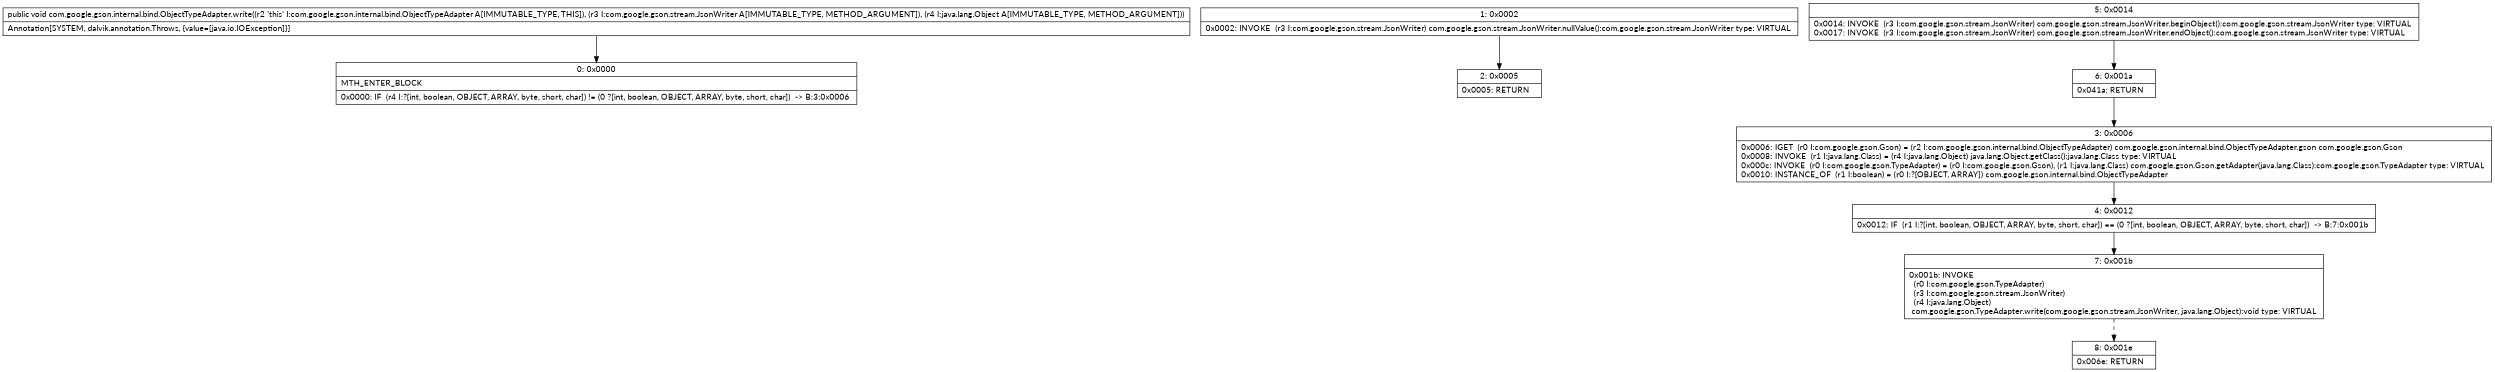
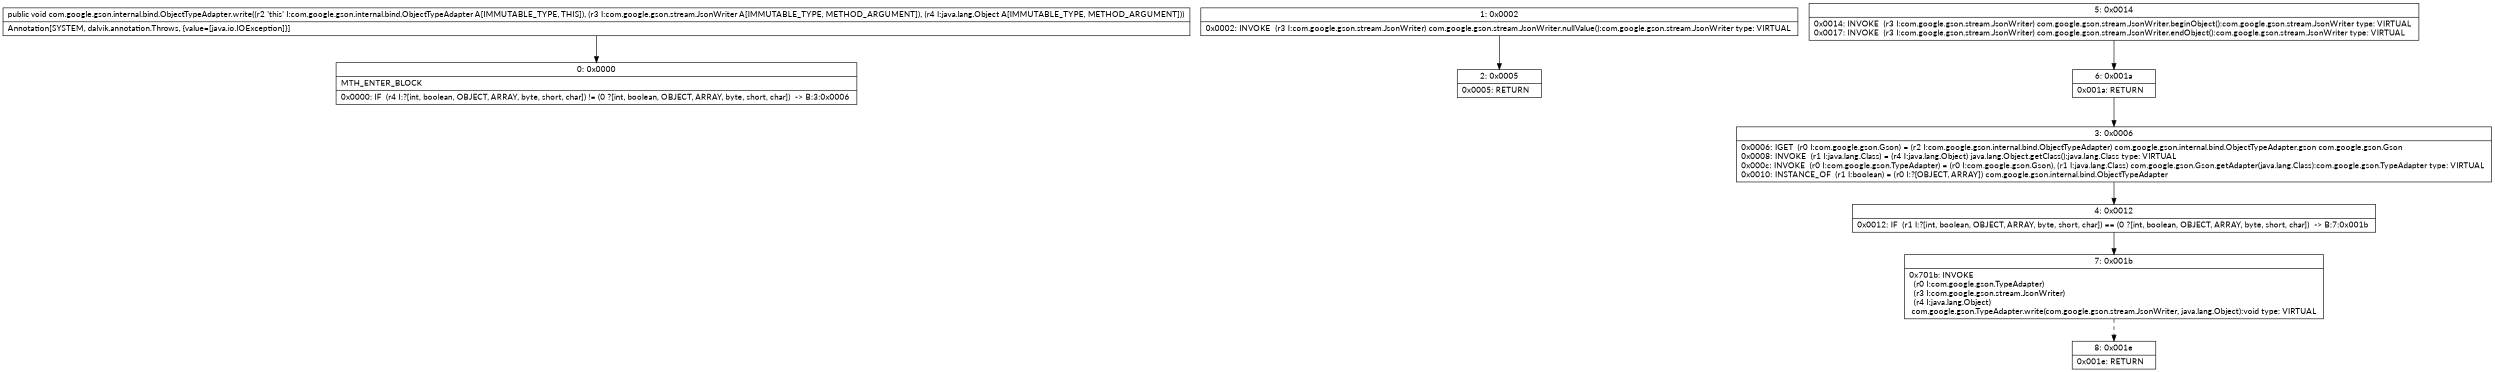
node "6: 0x001a": text "0x041a: RETURN" -> "0x001a: RETURN"
node "7: 0x001b": text "0x001b: INVOKE" -> "0x701b: INVOKE"
node "8: 0x001e": text "0x006e: RETURN" -> "0x001e: RETURN"
